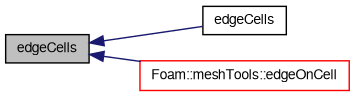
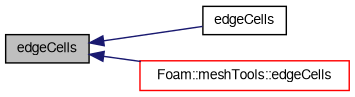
node "Foam::meshTools::edgeOnCell": label "Foam::meshTools::edgeOnCell" -> "Foam::meshTools::edgeCells"
